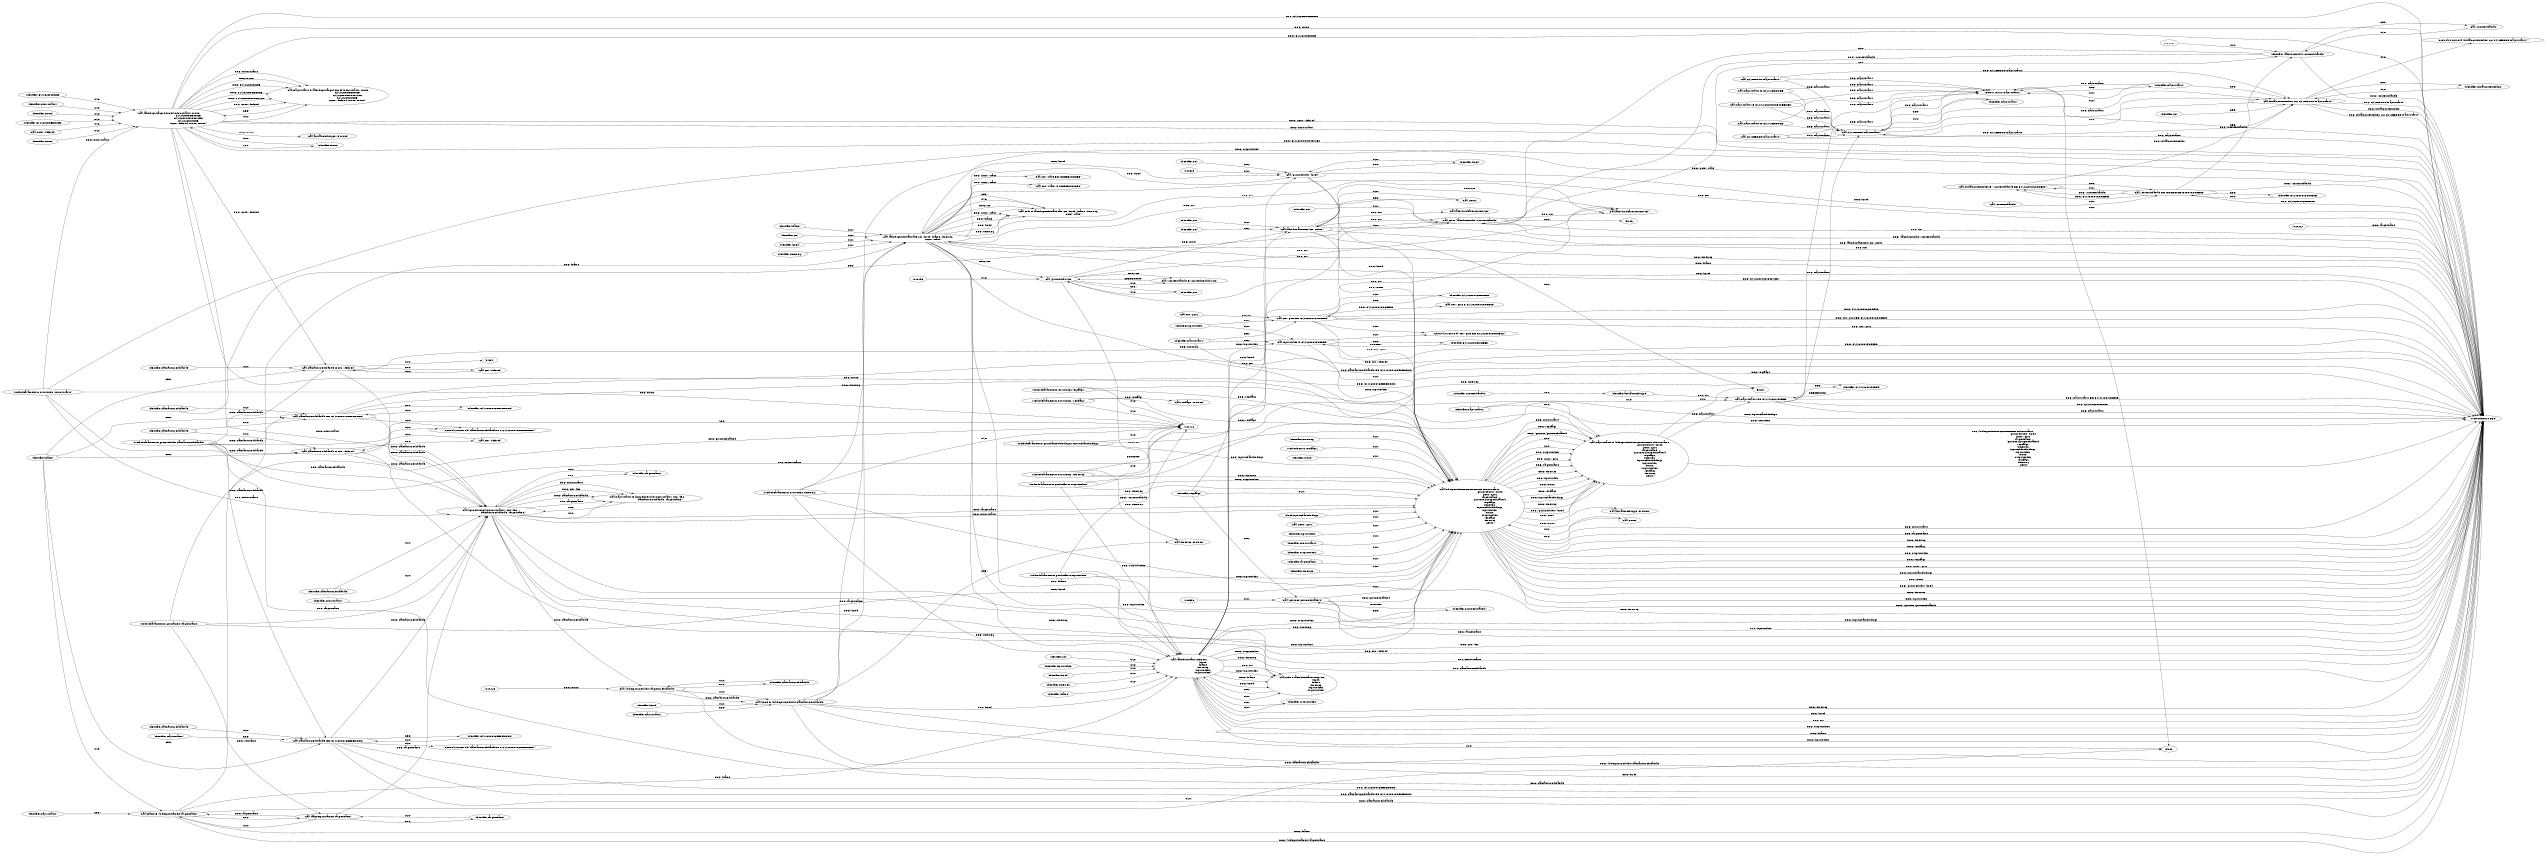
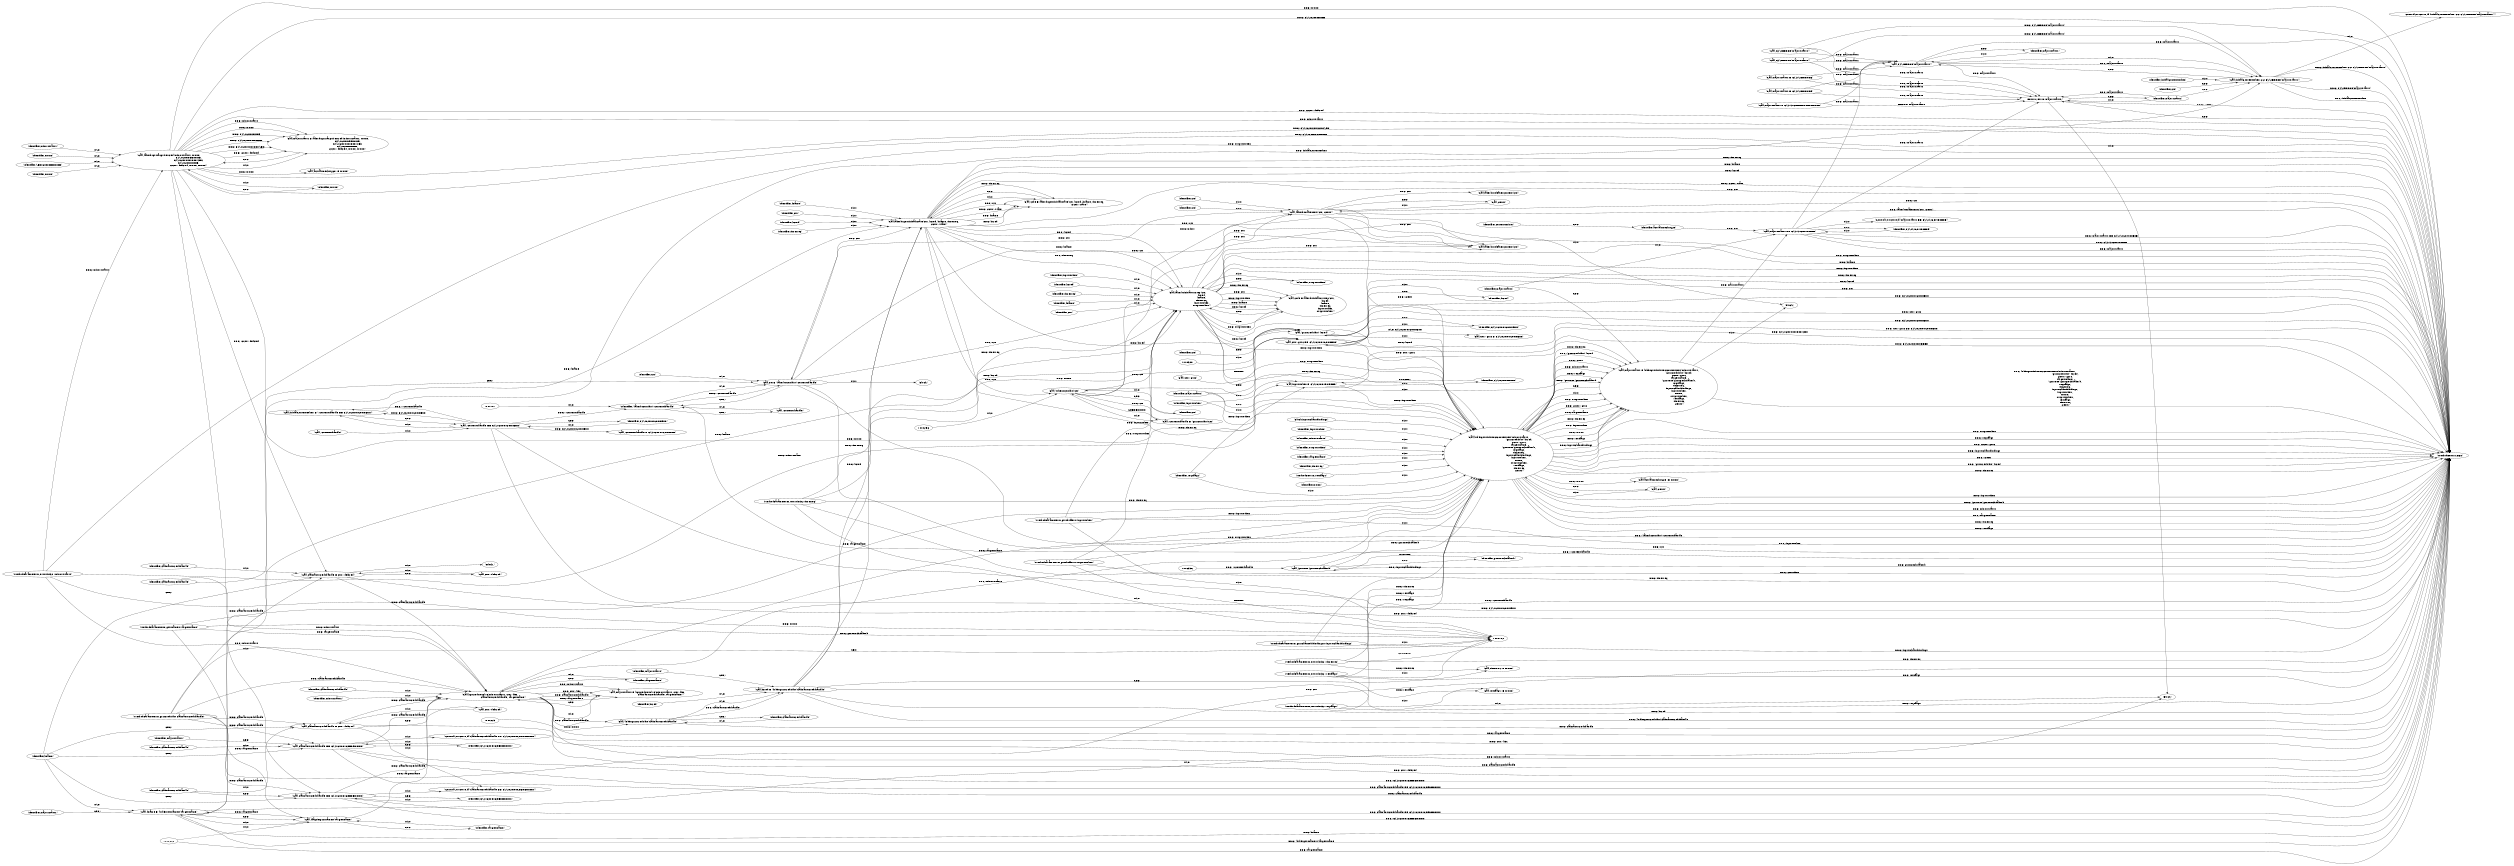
edge "(Call,initialContextToken && GSS_ERROR(major_status))" -> "(Identifier,initialContextToken)": removed, label "CFG:"
edge "(Call,major_status = GSS_S_CONTINUE_NEEDED)" -> "(Return,return major_status;)": label "DDG: major_status" -> "ERROR: major_status"
node "(Identifier,GSS_C_INITIATE)": removed
node "(Identifier,GSS_C_INDEFINITE)": label "(Identifier,GSS_C_INDEFINITE)" -> "(Identifier,SET_C_INDEFINITE)"
edge "(Return,return major_status;)" -> "(MethodReturn,RET)": added, label "DDG: <RET>"
node "(Call,&ctx->defcred)": removed
edge "(Call,kcred = (krb5_gss_cred_id_t)claimant_cred_handle)" -> "(Call,(gss_cred_id_t) kcred)": label "DDG: kcred" -> "DDG: NULL"
node "(Call,ctx->state == IAKERB_AP_REQ)": removed
node "(Call,ctx->state != IAKERB_AP_REQ)": removed
node "(Call,*context_handle == INDEFINITE_C_NO_CONTEXT)": label "(Call,*context_handle == INDEFINITE_C_NO_CONTEXT)" -> "(Call,*context_handle == GSS_C_NO_CONTEXT)"
edge "(Call,(gss_cred_id_t) kcred)" -> "(MethodReturn,RET)": label "DDG: kcred" -> "DDG: GSS_C_NO_CONTEXT"
node "(ControlStructure,if (major_status == GSS_S_COMPLETE))": added
node "(Call,(gss_ctx_id_t)ctx)": label "(Call,(gss_ctx_id_t)ctx)" -> "(Call,(token_ctx_id_t)ctx)"
node "(Call,*context_handle = (gss_defcred_id_t)ctx)": label "(Call,*context_handle = (gss_defcred_id_t)ctx)" -> "(Call,*context_handle = (gss_ctx_id_t)ctx)"
edge "(Call,ctx->gssc == GSS_C_NO_CONTEXT)" -> "(Call,ctx->gssc = GSS_C_NO_CONTEXT)": label "DDG: GSS_C_NO_CONTEXT" -> "AST: GSS_C_NO_CONTEXT"
node "(ControlStructure,if (ctx->gssc == GSS_C_NO_CONTEXT))": removed
node "(Identifier,GSS_C_NO_BUFFER)": label "(Identifier,GSS_C_NO_BUFFER)" -> "(Identifier,GSS_C_NO_NULL)"
edge "(MethodParameterIn,OM_uint32 *time_rec)" -> "(Identifier,GSS_S_COMPLETE)": now "(MethodParameterIn,OM_uint32 *time_rec)" -> "(MethodReturn,RET)"
edge "(Identifier,GSS_S_COMPLETE)" -> "(Call,major_status == GSS_S_COMPLETE)": label "CREDENTIAL: " -> "AST: "
node "(Identifier,context_handle)": label "(Identifier,context_handle)" -> "(Identifier,context_minor)"
edge "(MethodParameterIn,OM_uint32 req_flags)" -> "1000102": now "(MethodParameterIn,OM_uint32 req_flags)" -> "(Call,ret_flags != NULL)"
node "(Call,*context_handle = GSS_C_NO_CONTEXT)": added
edge "(MethodParameterIn,gss_buffer_t output_token)" -> "1000102": label "AST: " -> "ERROR: "
edge "(MethodParameterIn,gss_buffer_t input_token)" -> "1000102": label "DDG: *context_handle" -> "AST: "
node "(Call,&ctx->gssc)": removed
edge "(Identifier,req_flags)" -> "(Call,(gss_OID)gss_mech_iakerb)": removed, label "CFG:"
node "(Identifier,time_rec)": removed
edge "1006336" -> "(Call,(gss_OID)gss_mech_iakerb)": label "AST: " -> "DDG: *context_handle"
edge "(Call,(gss_OID)gss_mech_iakerb)" -> "(MethodReturn,RET)": label "DDG: input_chan_bindings" -> "DDG: gss_mech_iakerb"
edge "(MethodParameterIn,OM_uint32 *ret_flags)" -> "(MethodReturn,RET)": added, label "DDG: ret_flags"
node "(Call,(krb5_gss_cred_id_t)target_cred_handle)": label "(Call,(krb5_gss_cred_id_t)target_cred_handle)" -> "(Call,(krb5_gss_cred_id_t)claimant_cred_handle)"
edge "(MethodParameterIn,gss_name_t target_name)" -> "(Call,(flags5_gss_name_t)target_name)": label "DDG: ret_name" -> "DDG: target_name"
edge "(MethodParameterIn,gss_cred_id_t claimant_cred_handle)" -> "(MethodReturn,RET)": label "DDG: claimant_cred_handle" -> "DDG: ctx"
node "(Call,kname = (krb5_gss_name_t)target_name)": label "(Call,kname = (krb5_gss_name_t)target_name)" -> "(Call,kname = (krb5_ret_name_t)target_name)"
edge "1000202" -> "(Call,(flags5_gss_name_t)target_name)": added, label "AST:"
